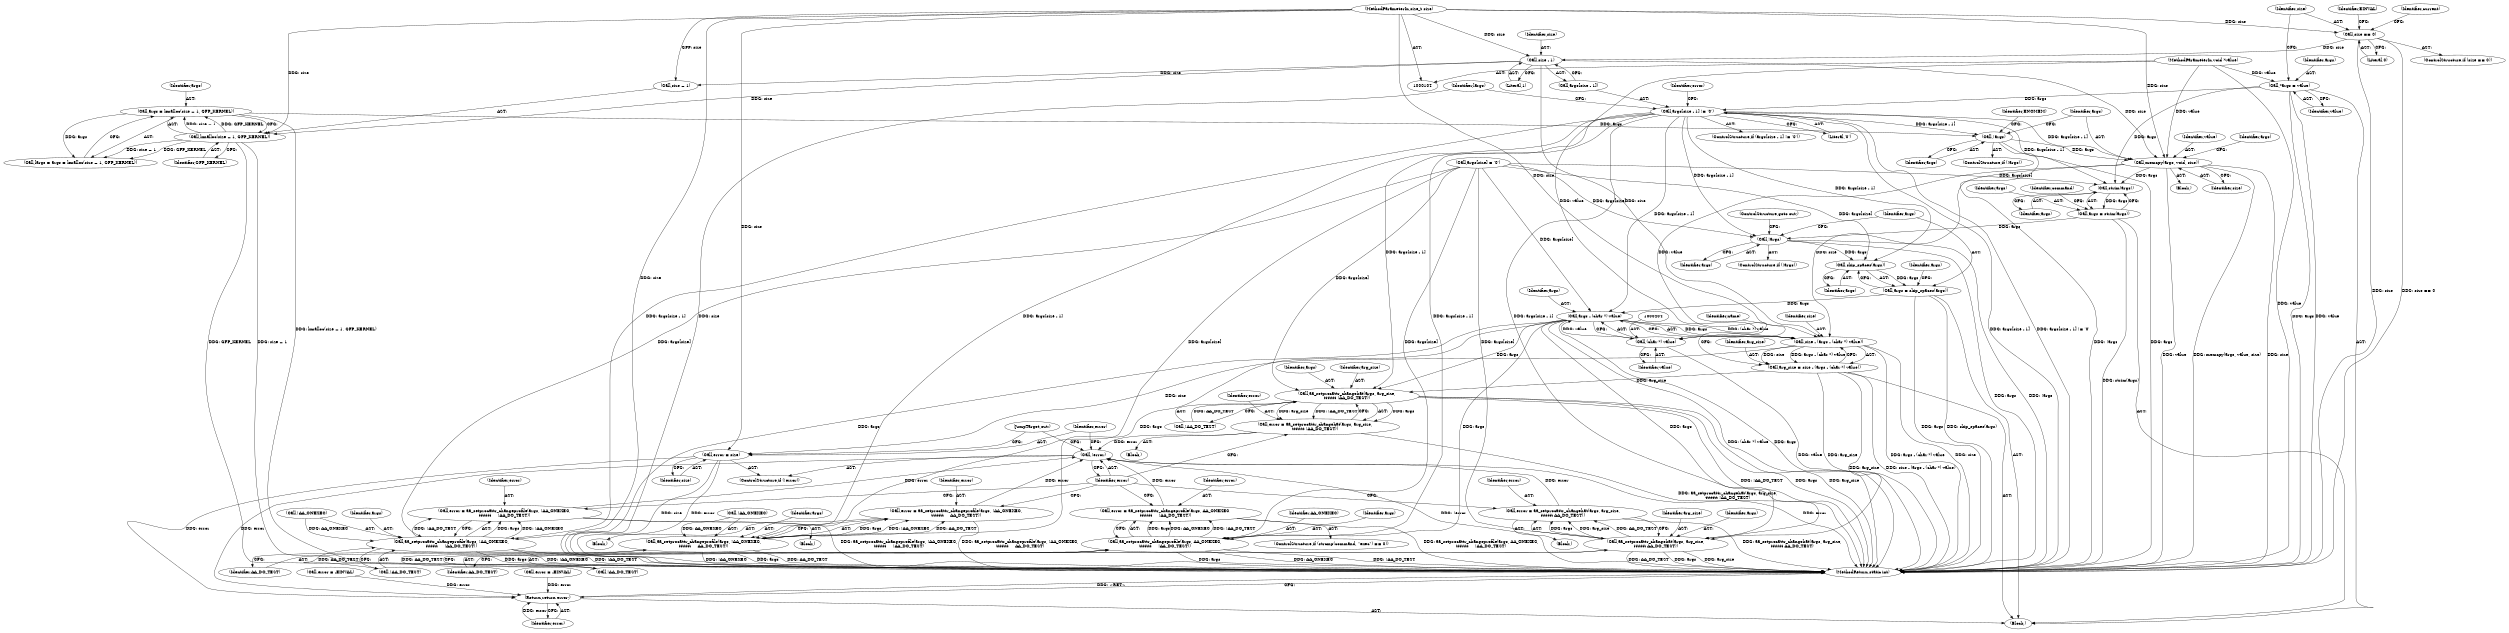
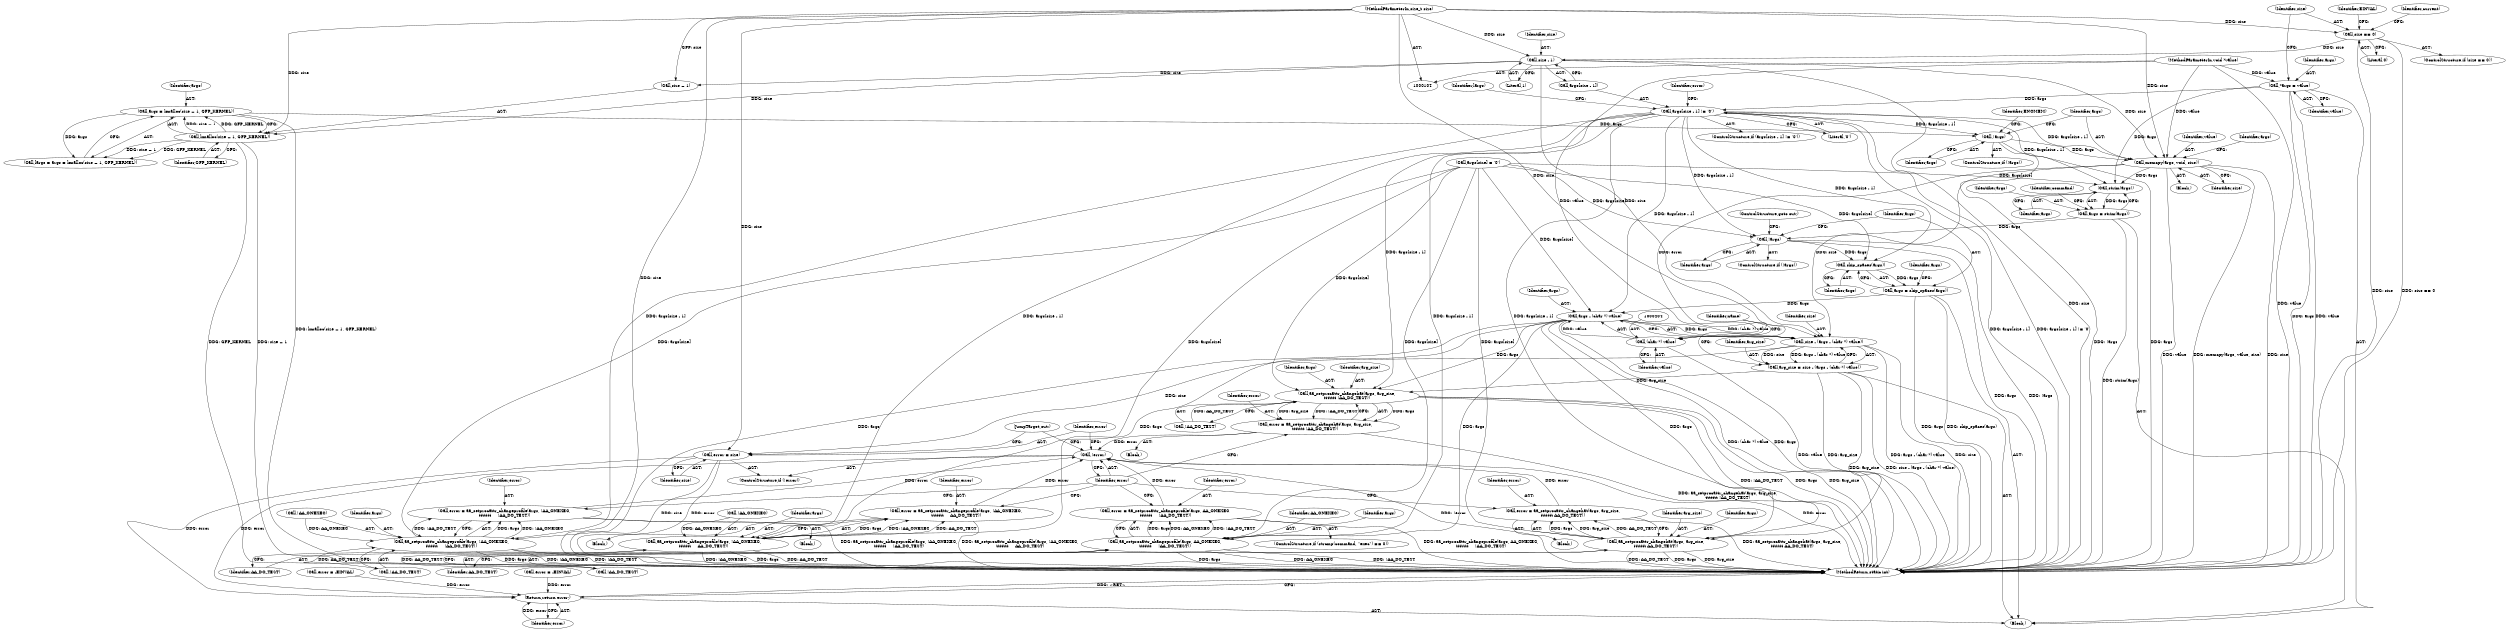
edge "(Call,memcpy(args, void, size))" -> "(Call,(char *) value)": label "DDG: value" -> "DDG: error"
edge "(Call,args - (char *) value)" -> "(Call,(char *) value)": now "(Identifier,name)" -> "(Call,(char *) value)"
edge "(Identifier,largs)" -> "(MethodReturn,static int)": now "(Call,size - 1)" -> "(MethodReturn,static int)"
